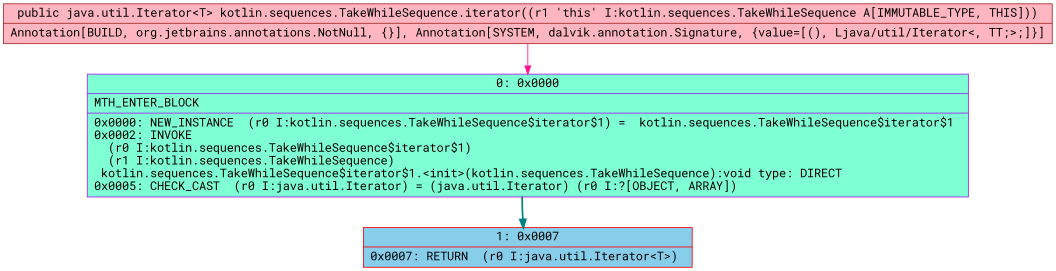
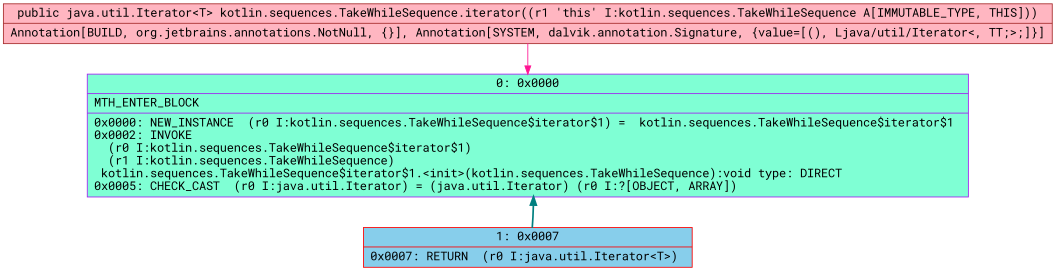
edge "0: 0x0000" -> "1: 0x0007": reversed
